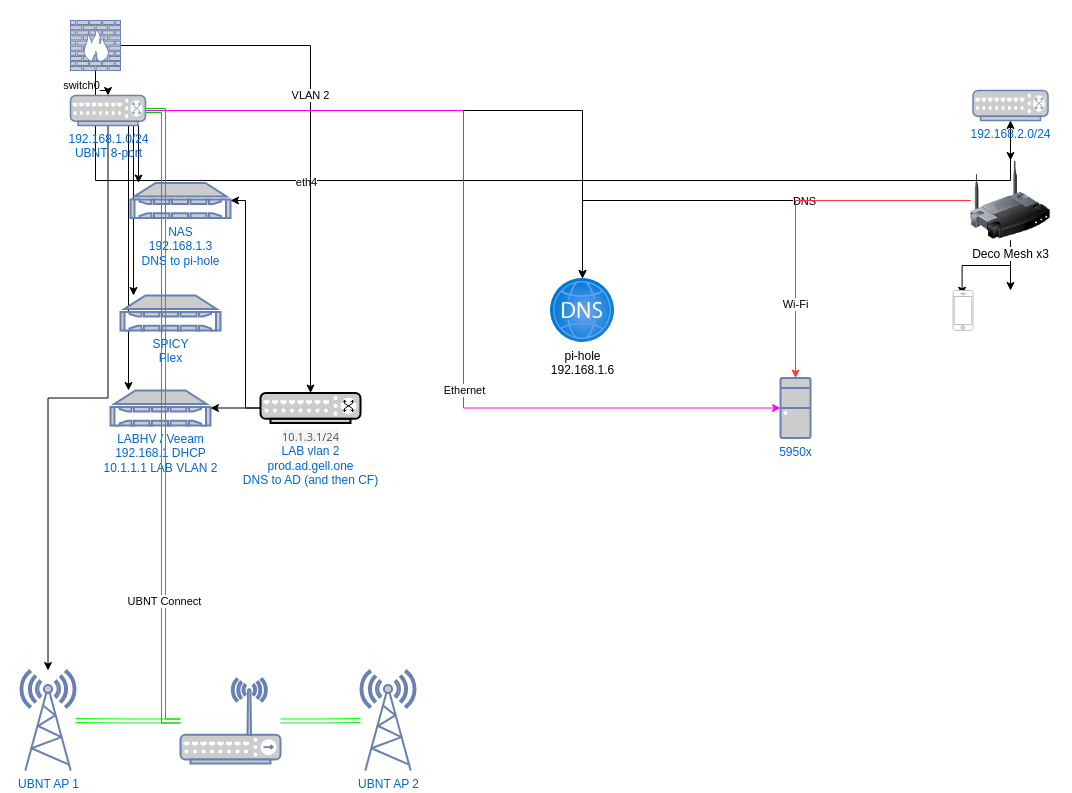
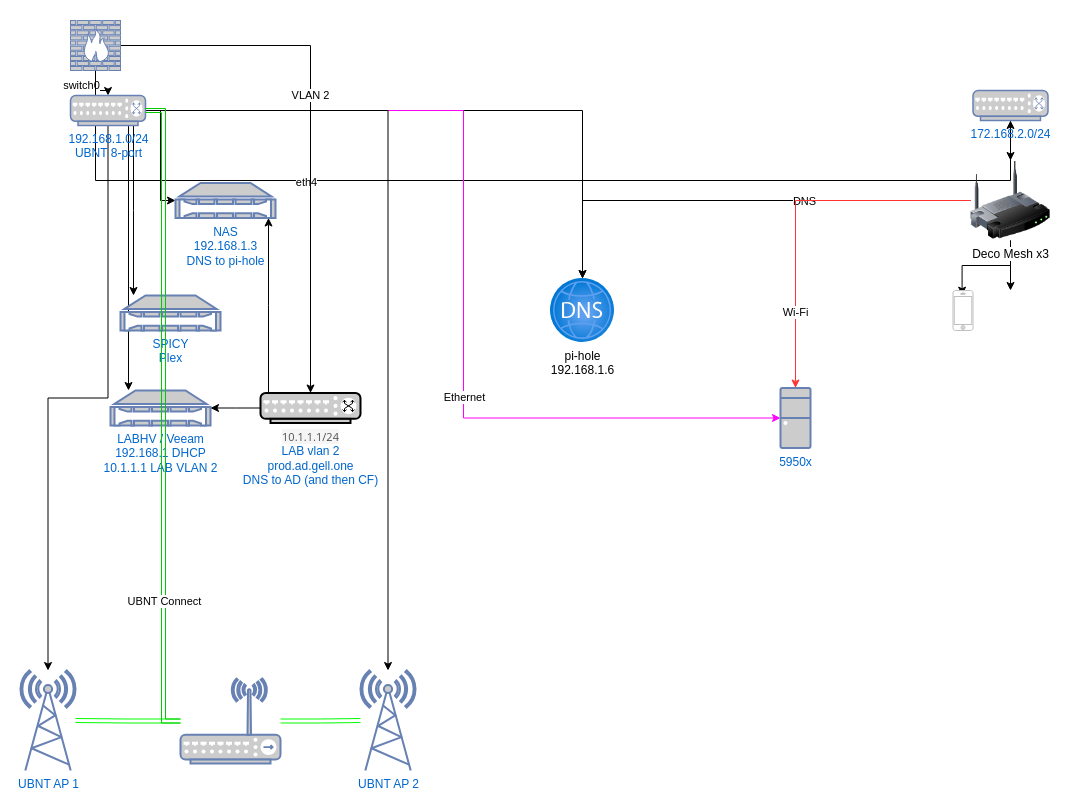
node "192.168.2.0/24": label "192.168.2.0/24" -> "172.168.2.0/24"
node "NAS 192.168.1.3 DNS to pi-hole": moved (181, 201) -> (226, 201)
edge "192.168.1.0/24 UBNT 8-port" -> "UBNT AP 2": added
node "5950x": moved (796, 408) -> (796, 418)
node "10.1.3.1/24 LAB vlan 2 prod.ad.gell.one DNS to AD (and then CF)": label "10.1.3.1/24 LAB vlan 2 prod.ad.gell.one DNS to AD (and then CF)" -> "10.1.1.1/24 LAB vlan 2 prod.ad.gell.one DNS to AD (and then CF)"
